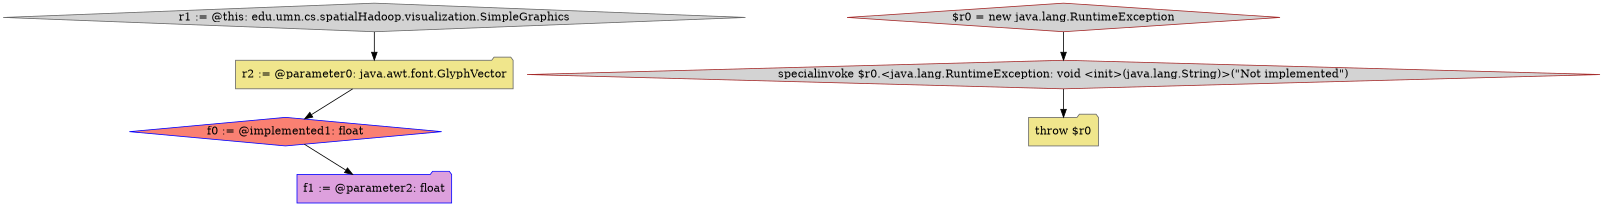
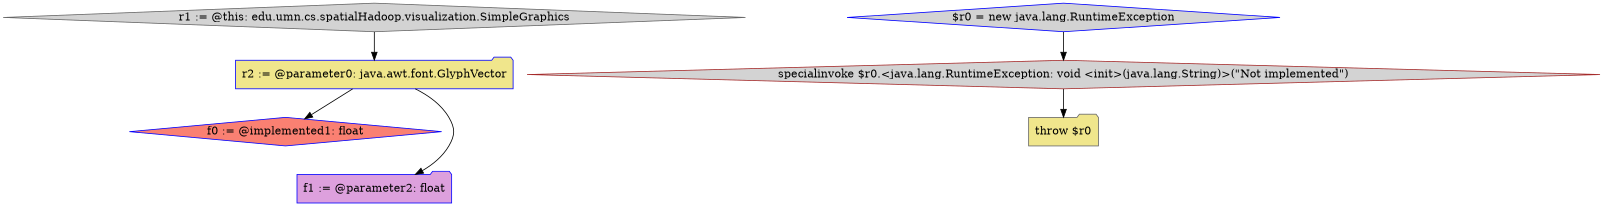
node "$r0 = new java.lang.RuntimeException": color brown -> blue
node "r2 := @parameter0: java.awt.font.GlyphVector": color gray40 -> blue
edge "f0 := @implemented1: float" -> "f1 := @parameter2: float": now "r2 := @parameter0: java.awt.font.GlyphVector" -> "f1 := @parameter2: float"
